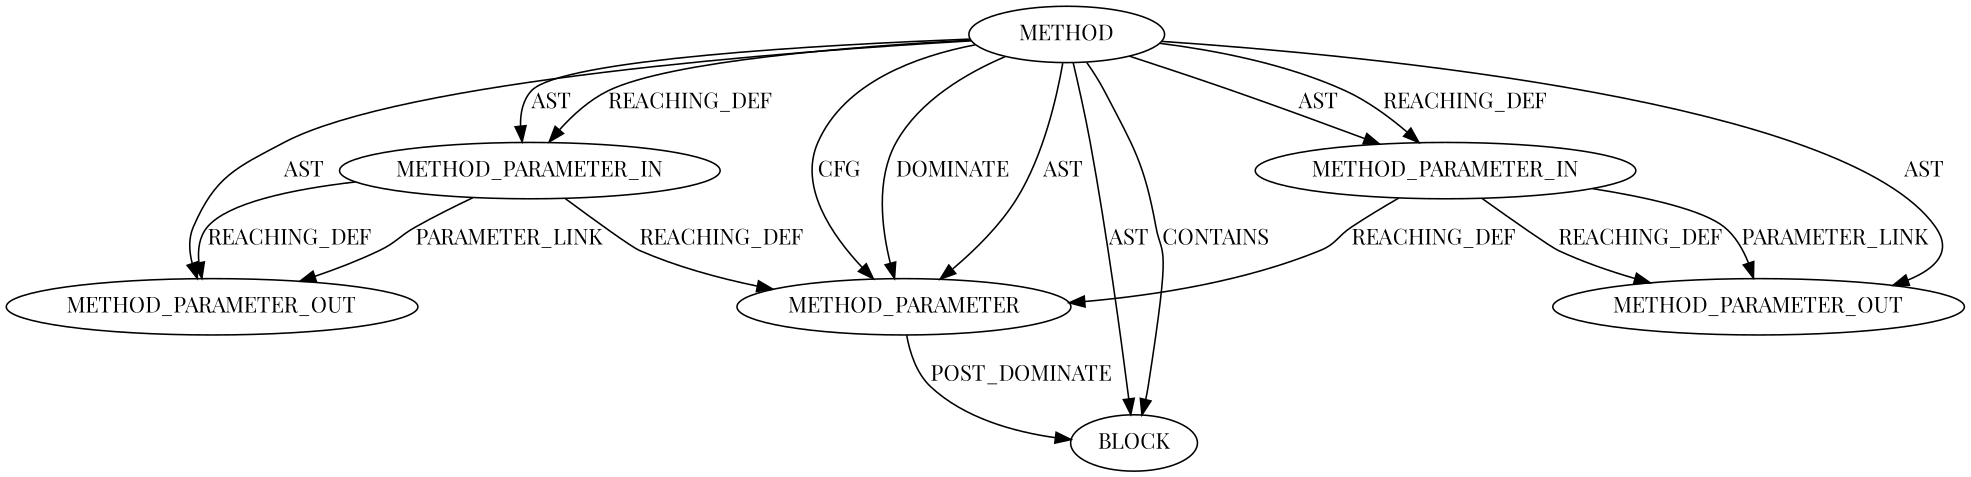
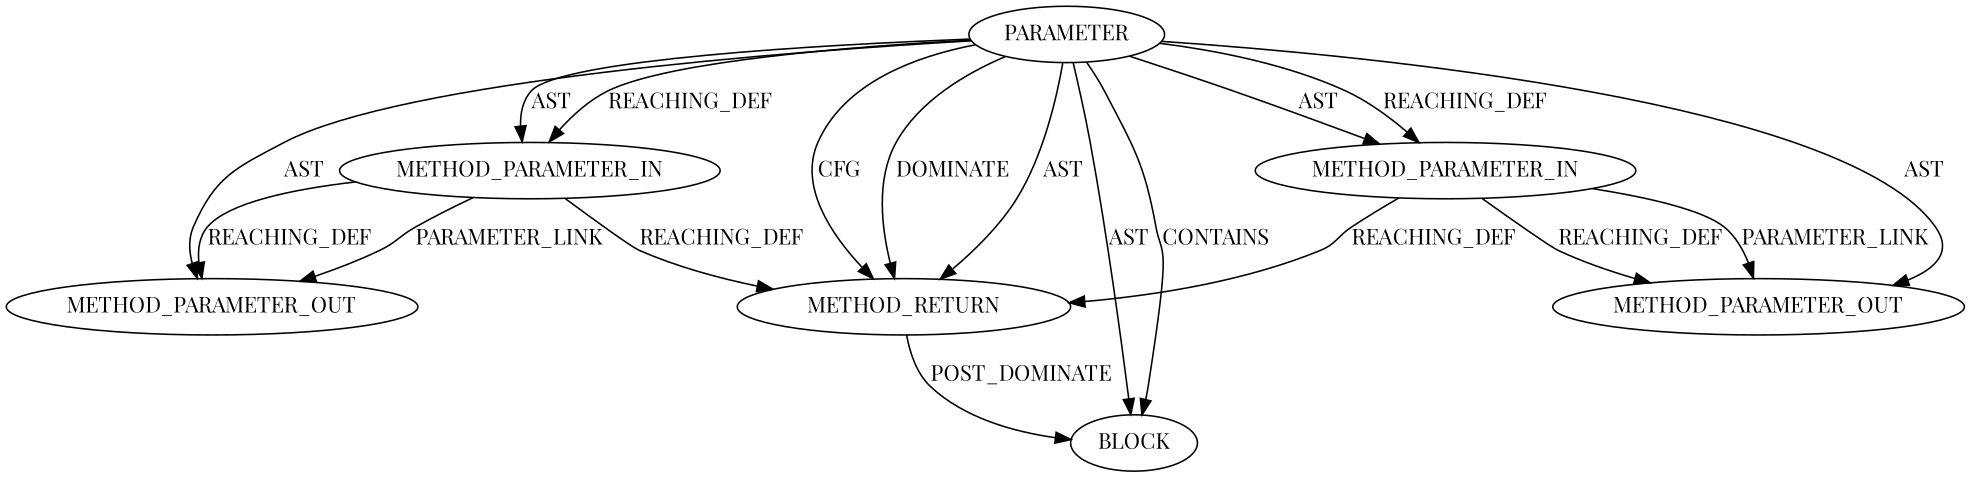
node "METHOD": label "METHOD" -> "PARAMETER"
node "METHOD_PARAMETER": label "METHOD_PARAMETER" -> "METHOD_RETURN"
